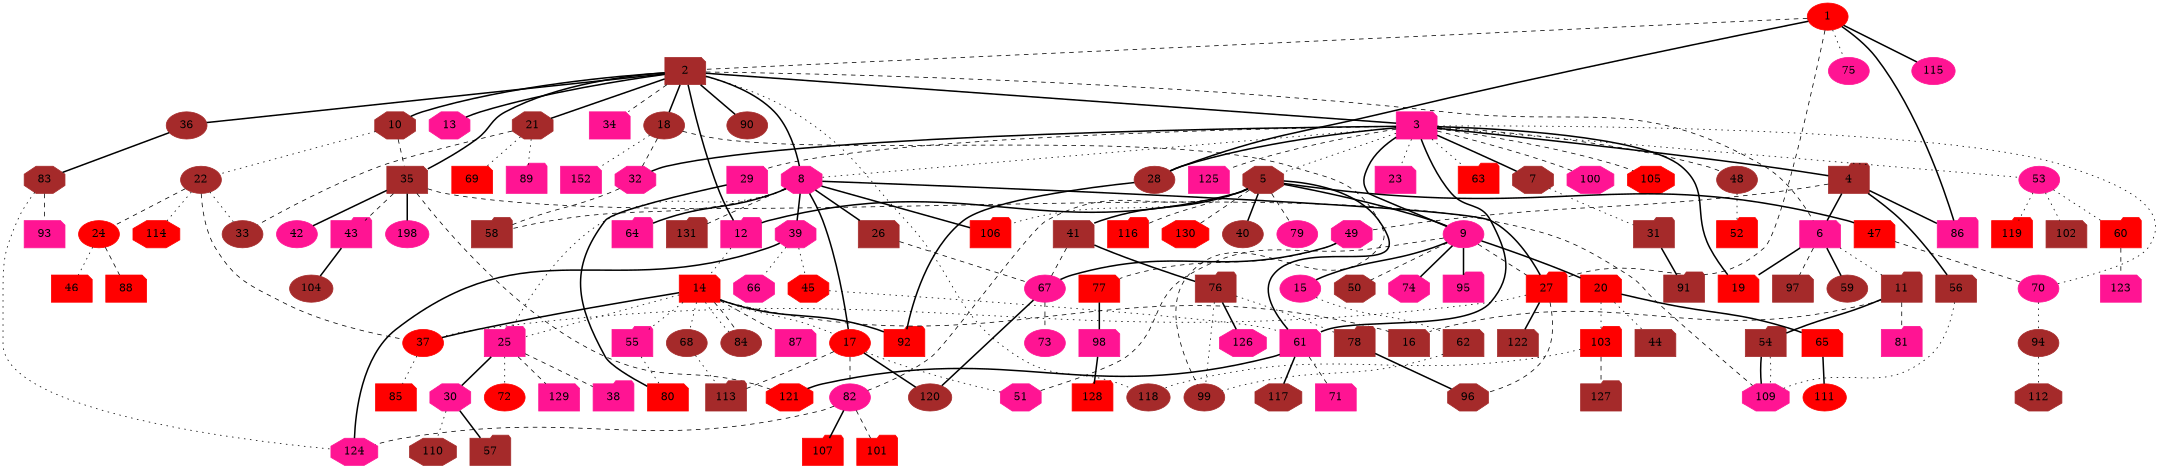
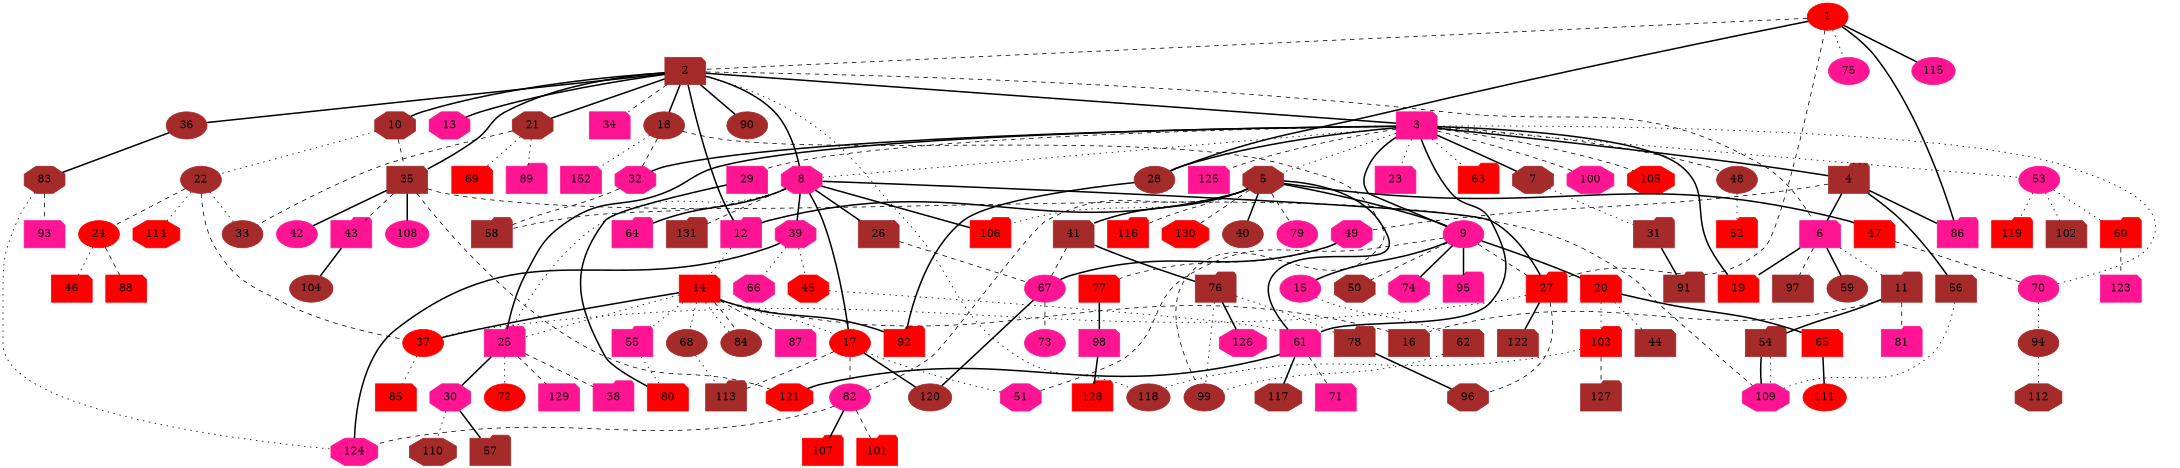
edge "3" -- "25": added
node "198": label "198" -> "108"
